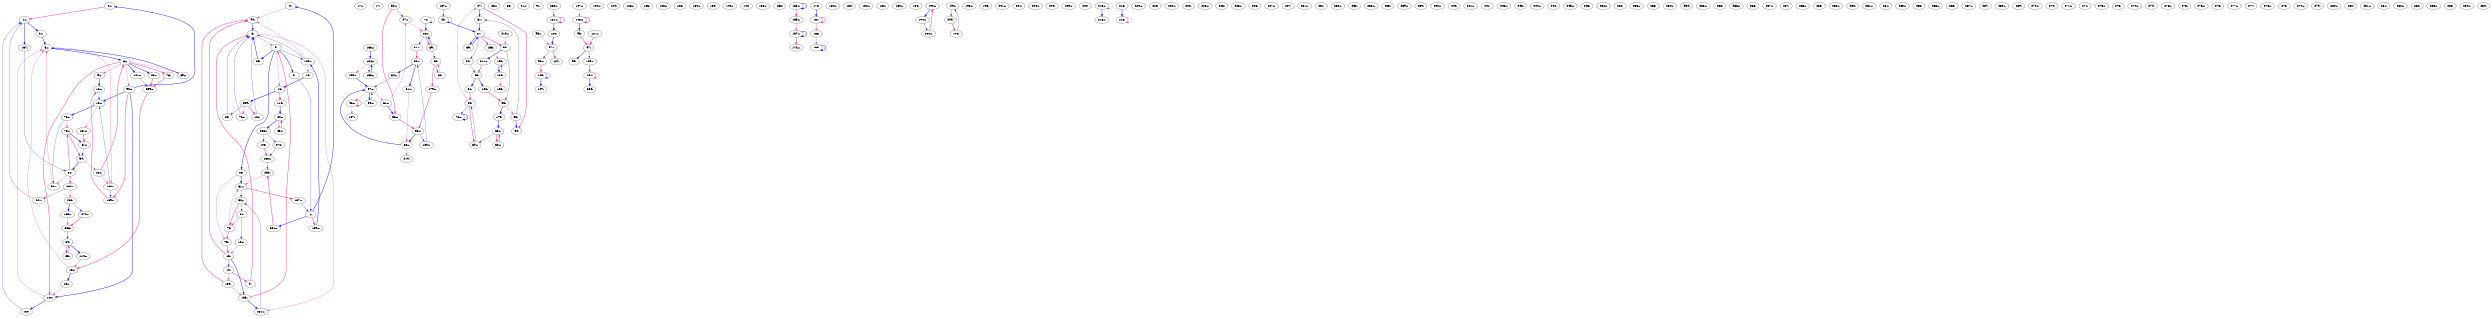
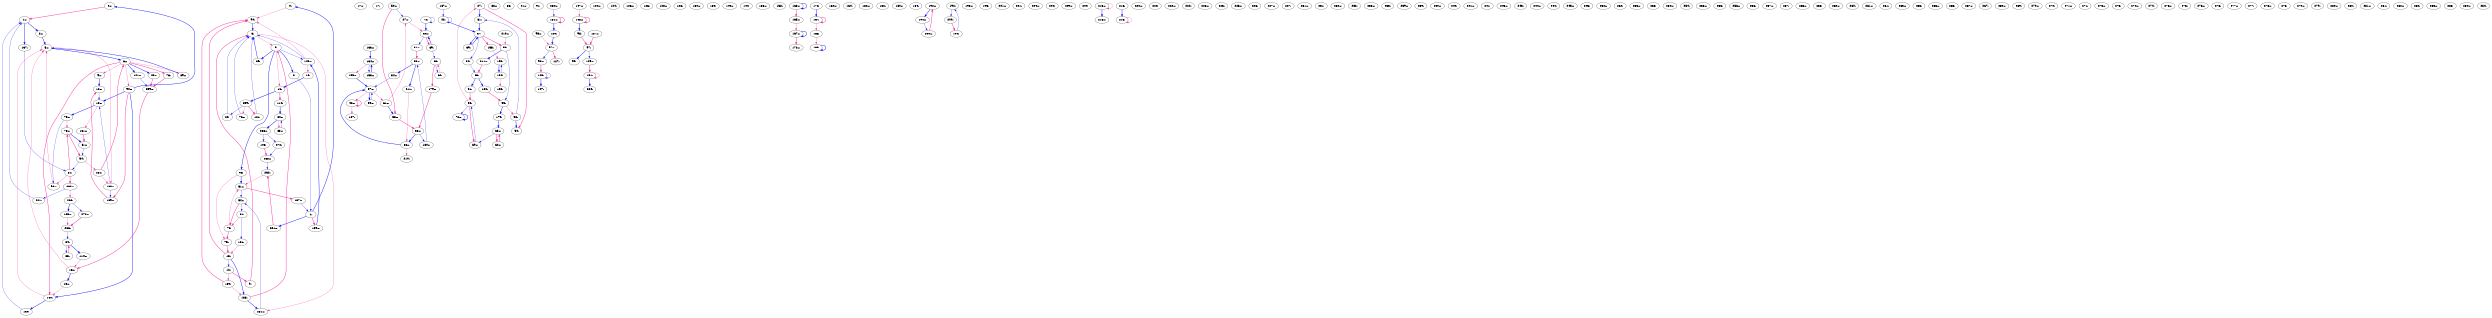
edge "54-" -> "51-": style bold -> solid
